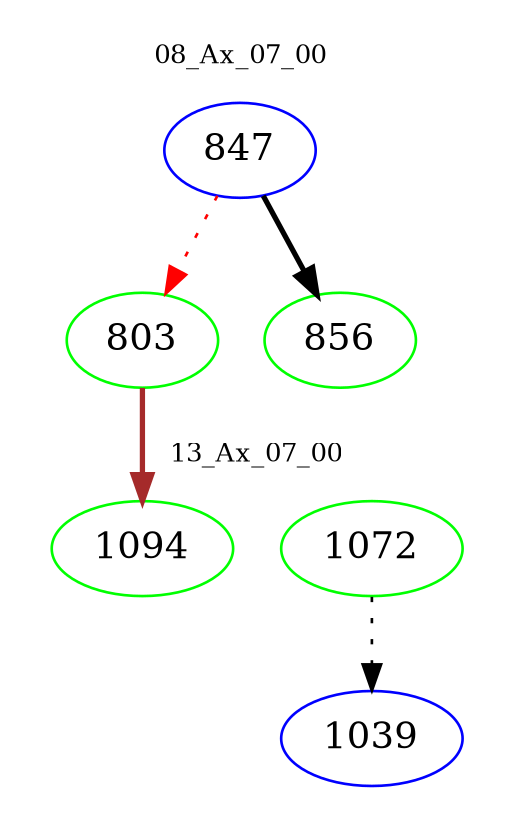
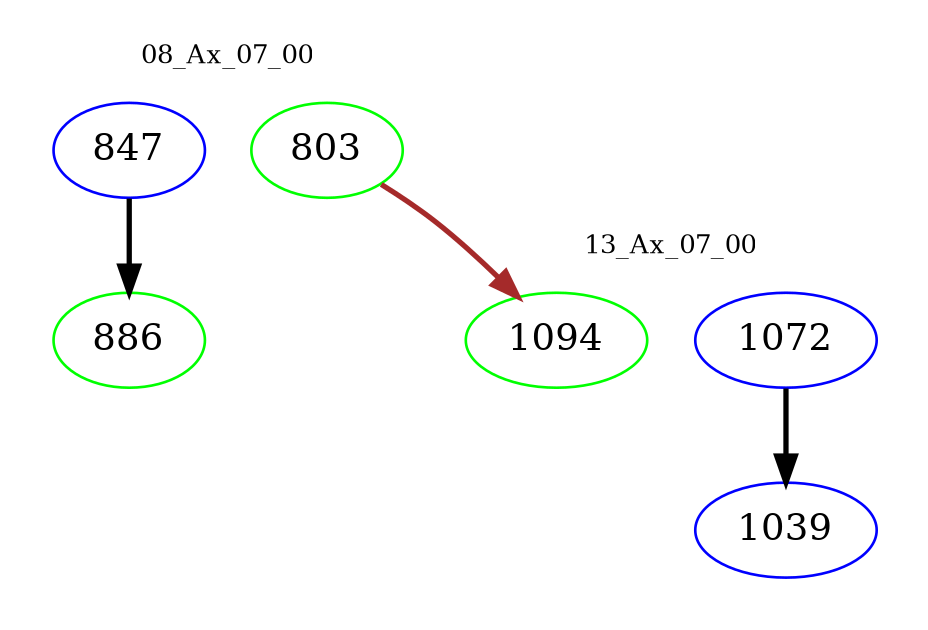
edge "847" -> "803": removed
node "856": label "856" -> "886"
node "1072": color green -> blue
edge "1072" -> "1039": style dotted -> bold
